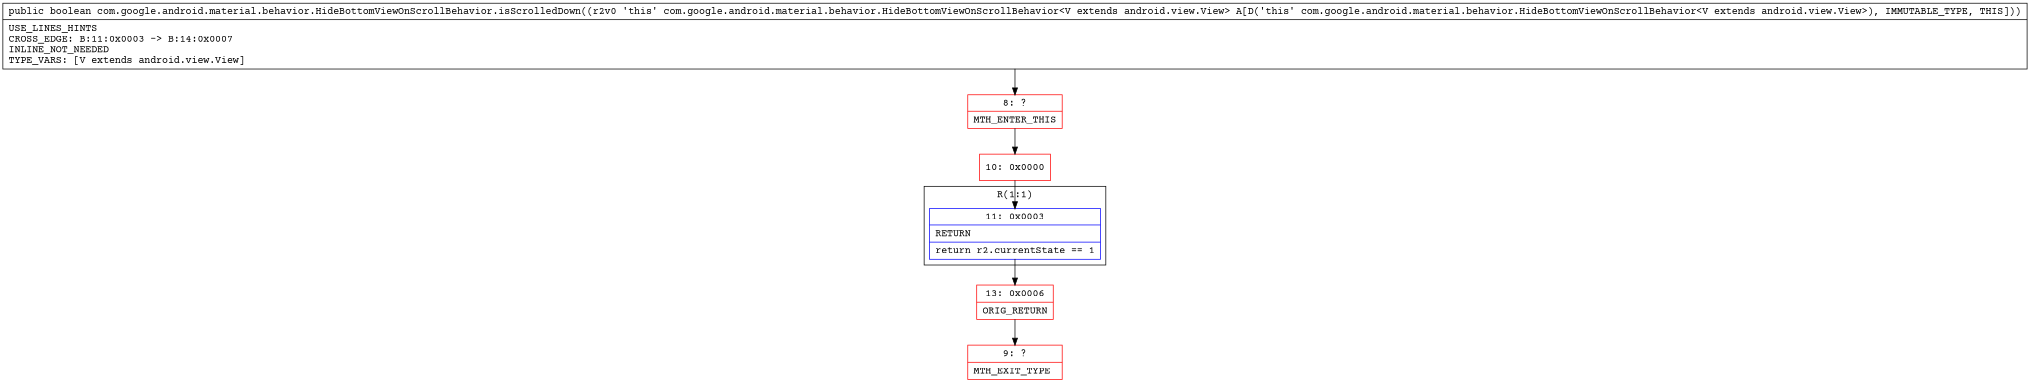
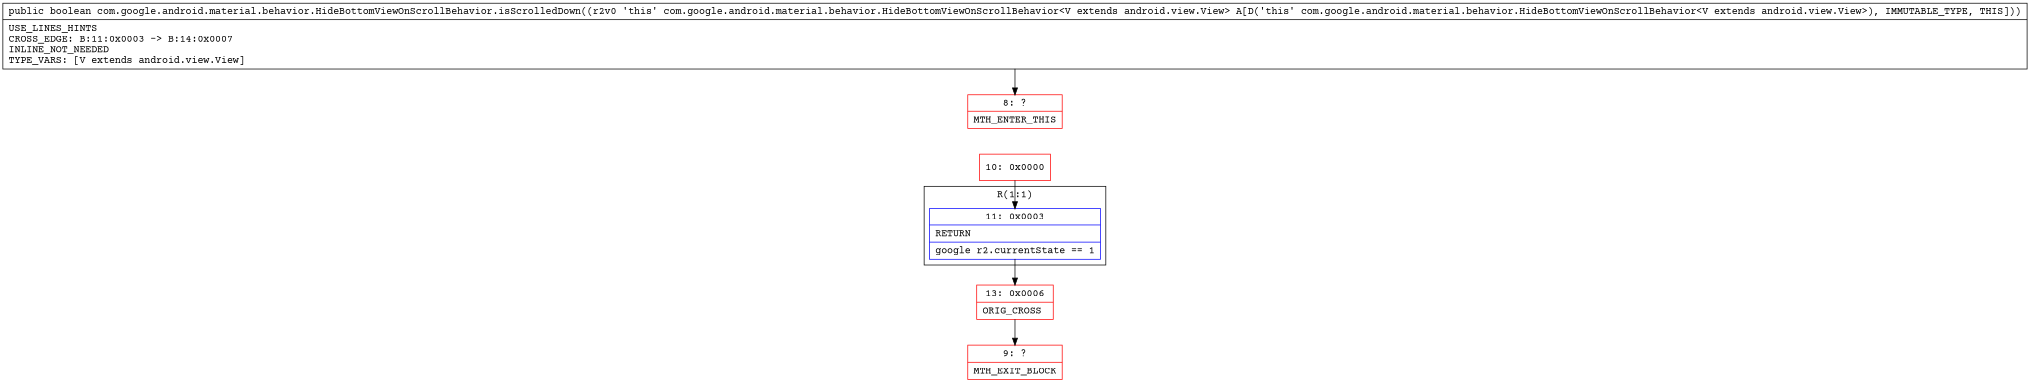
edge "8: ?" -> "10: 0x0000": removed
node "11: 0x0003": text "return r2.currentState == 1" -> "google r2.currentState == 1"
node "13: 0x0006": text "ORIG_RETURN" -> "ORIG_CROSS"
node "9: ?": text "MTH_EXIT_TYPE" -> "MTH_EXIT_BLOCK"
